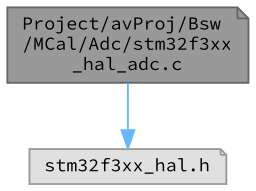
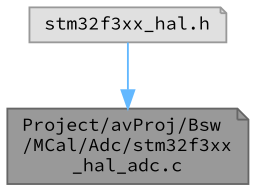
edge "Project/avProj/Bsw /MCal/Adc/stm32f3xx _hal_adc.c" -> "stm32f3xx_hal.h": reversed
